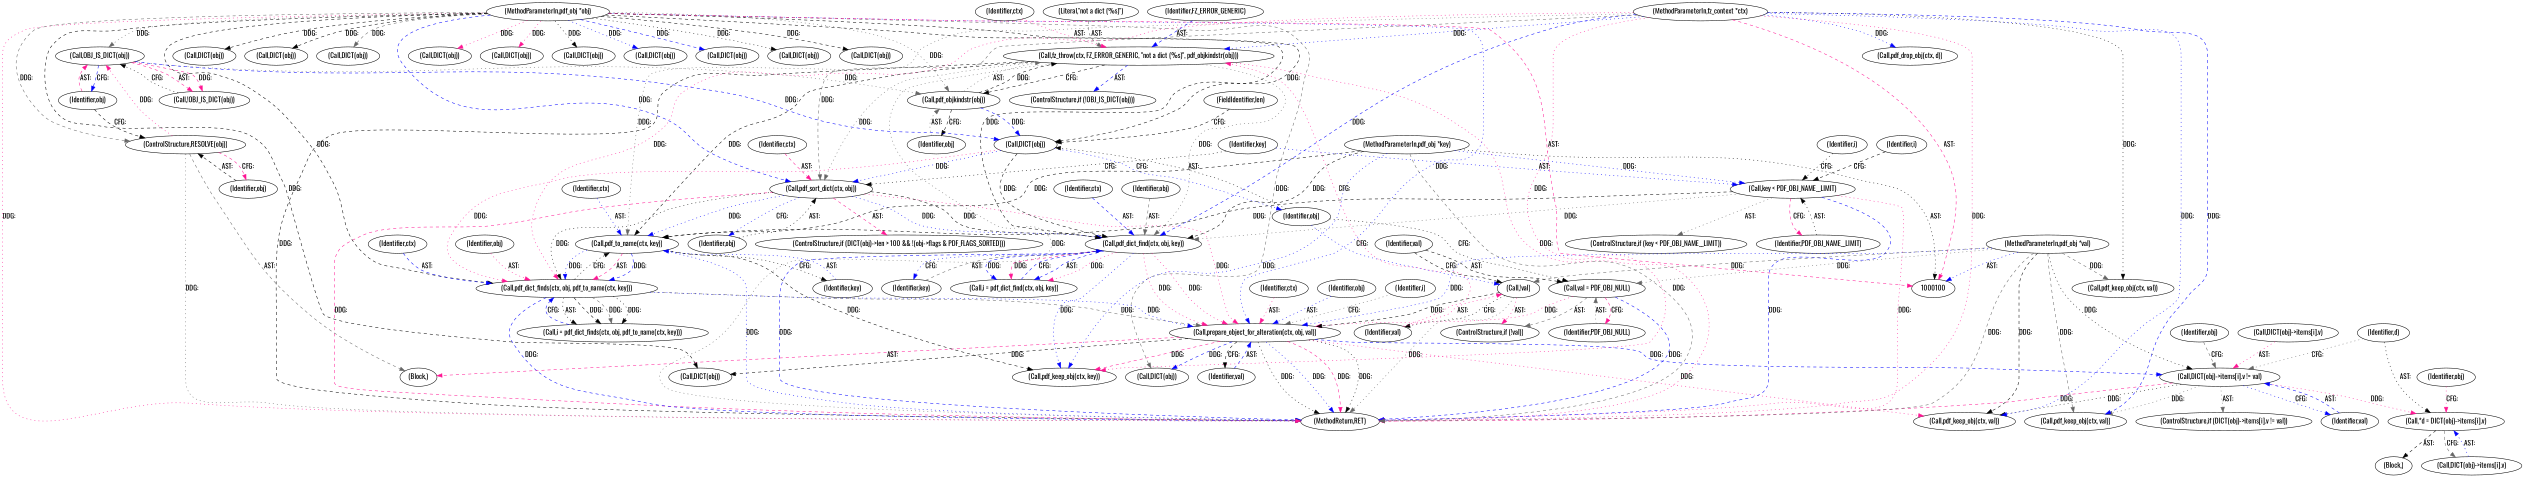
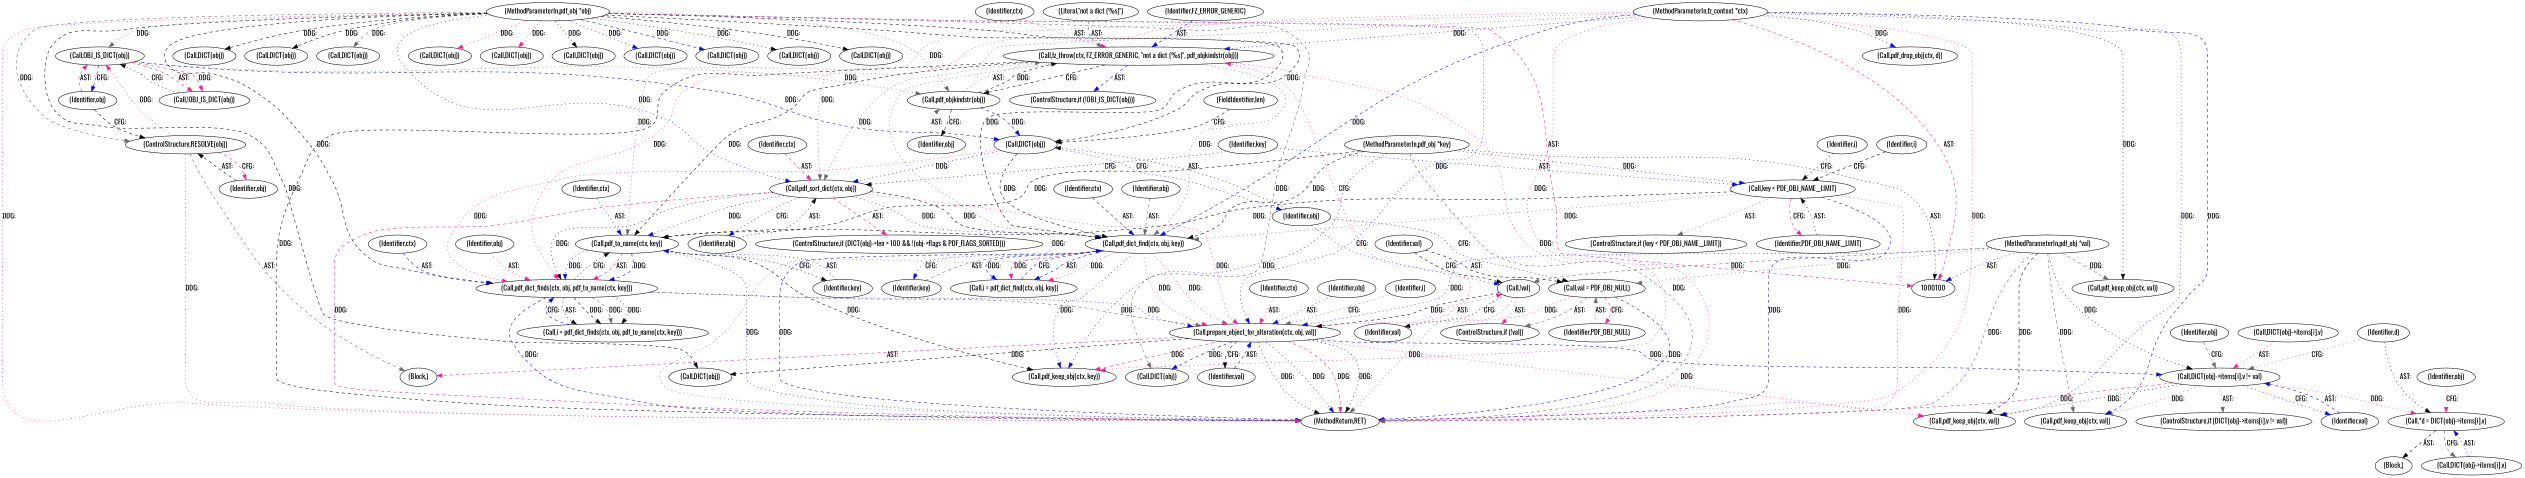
edge "(MethodParameterIn,fz_context *ctx)" -> "(Call,pdf_sort_dict(ctx, obj))": style dashed -> dotted
edge "(MethodParameterIn,pdf_obj *obj)" -> "(Call,pdf_sort_dict(ctx, obj))": style dashed -> dotted
